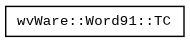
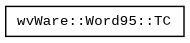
node "wvWare::Word91::TC": label "wvWare::Word91::TC" -> "wvWare::Word95::TC"
